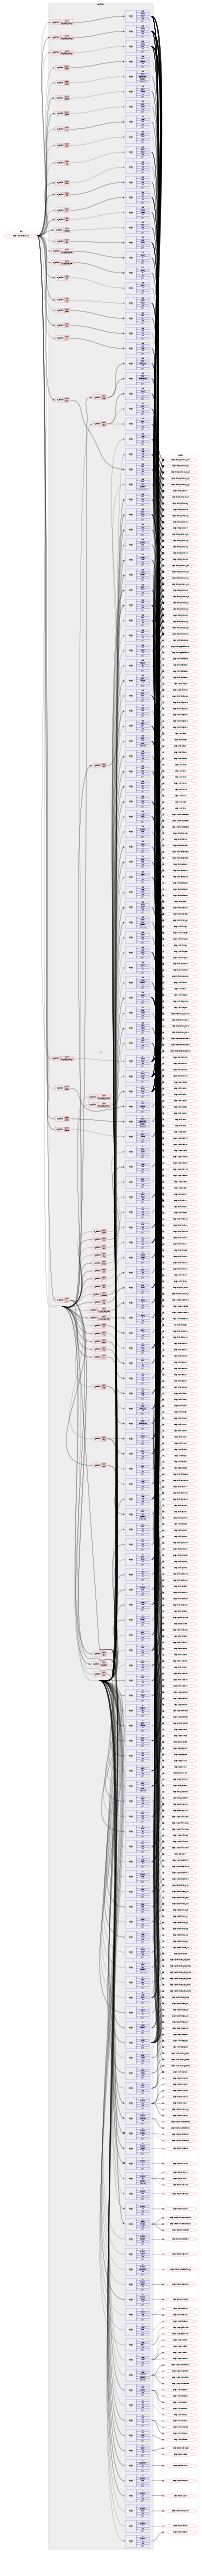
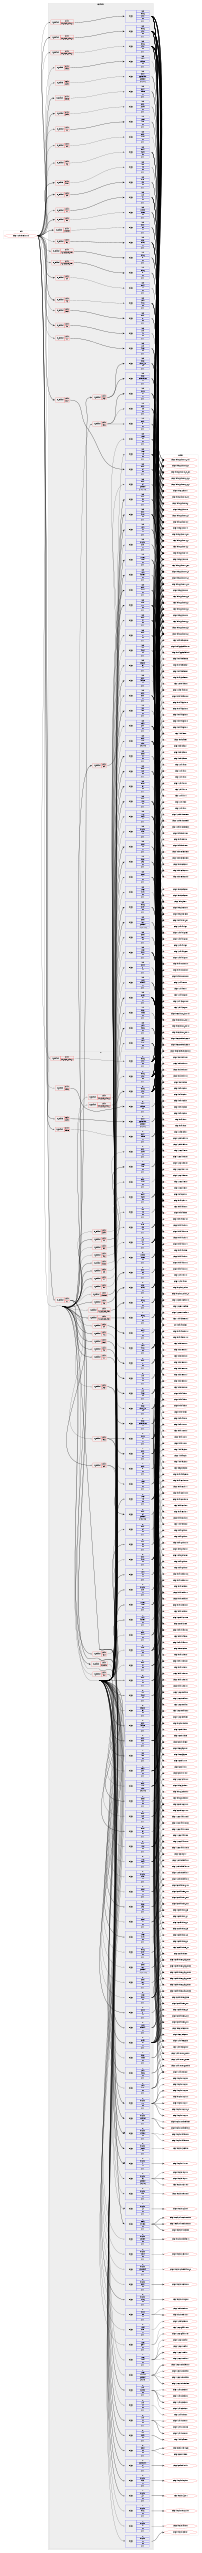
node "portage://net-nds/openldap-2.5.18": removed
